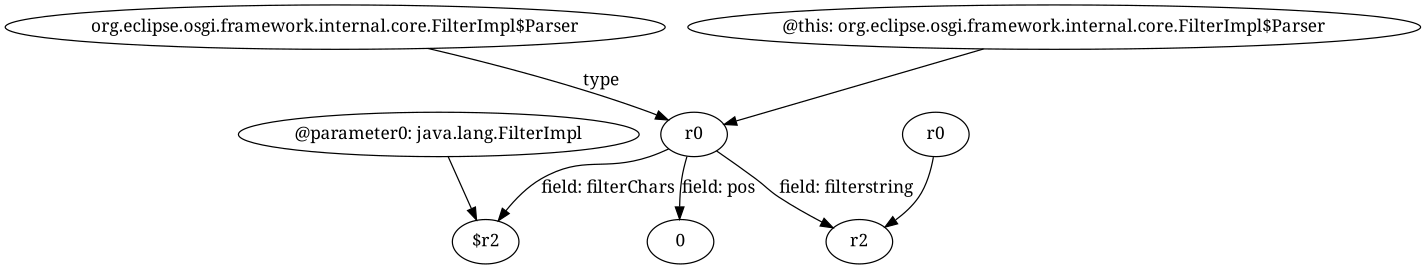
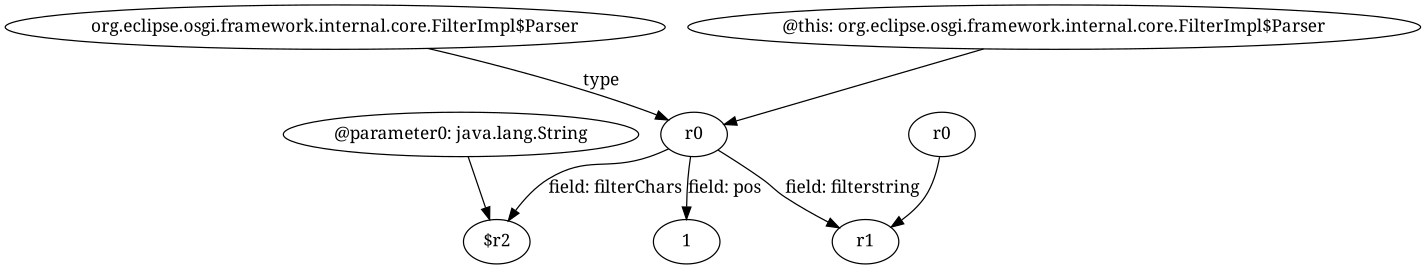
node "@parameter0: java.lang.FilterImpl": label "@parameter0: java.lang.FilterImpl" -> "@parameter0: java.lang.String"
node "0": label "0" -> "1"
node "r2": label "r2" -> "r1"
